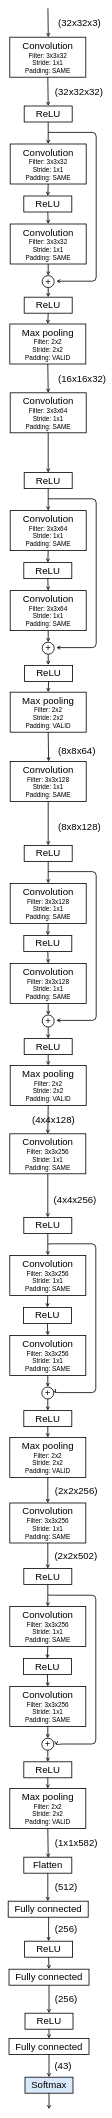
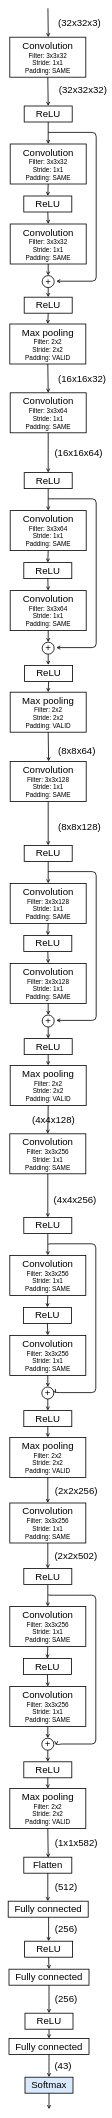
node "(32x32x32)": moved (77, 92) -> (81, 90)
node "(16x16x64)": added
